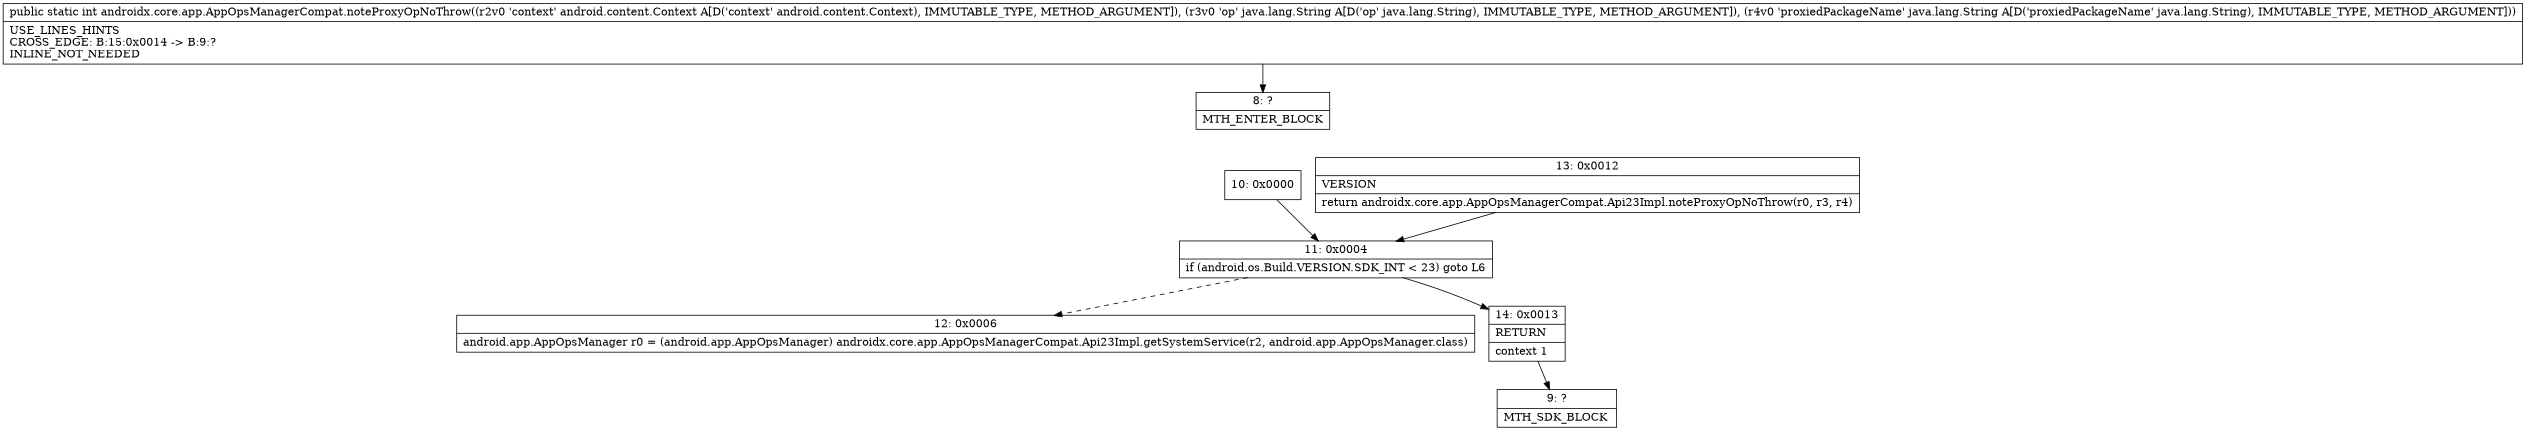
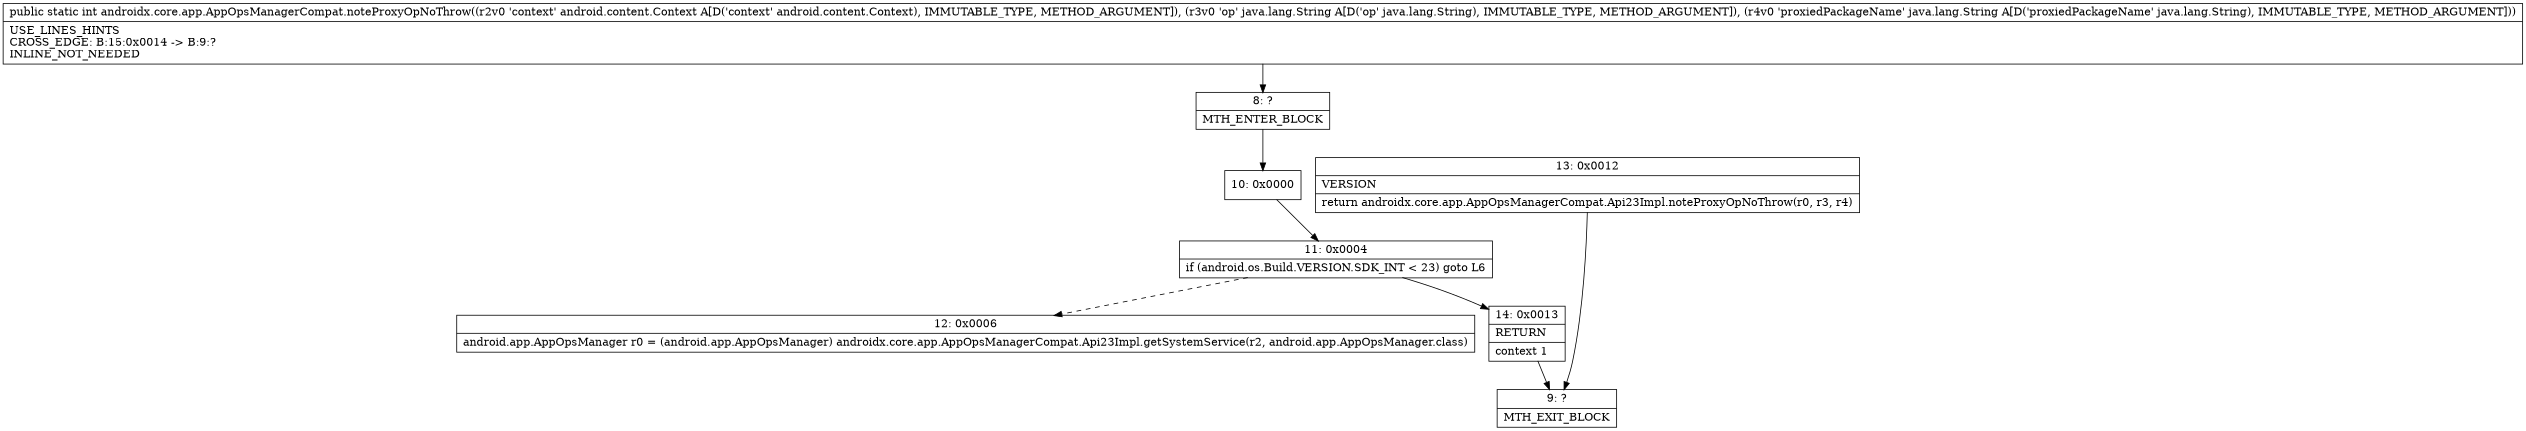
edge "8: ?" -> "10: 0x0000": added
edge "13: 0x0012" -> "11: 0x0004": now "13: 0x0012" -> "9: ?"
node "9: ?": text "MTH_SDK_BLOCK" -> "MTH_EXIT_BLOCK"
